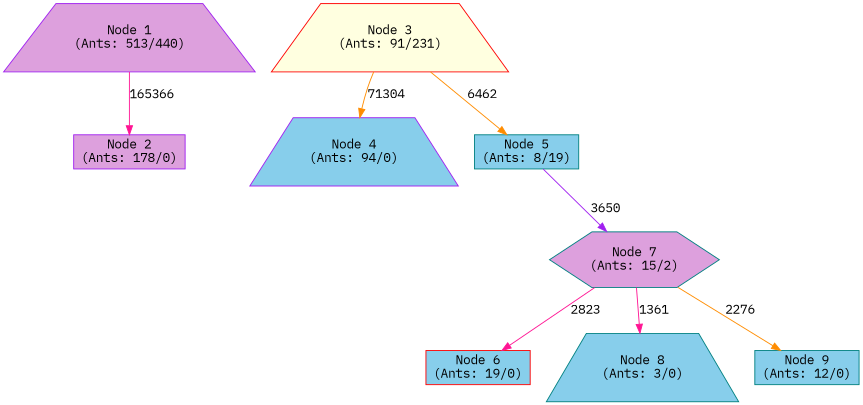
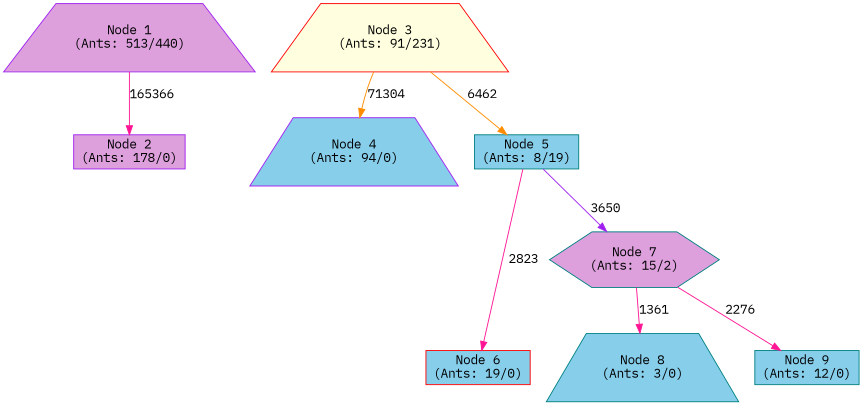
edge "Node 7 (Ants: 15/2)" -> "Node 6 (Ants: 19/0)": now "Node 5 (Ants: 8/19)" -> "Node 6 (Ants: 19/0)"
edge "Node 7 (Ants: 15/2)" -> "Node 9 (Ants: 12/0)": color darkorange -> deeppink
